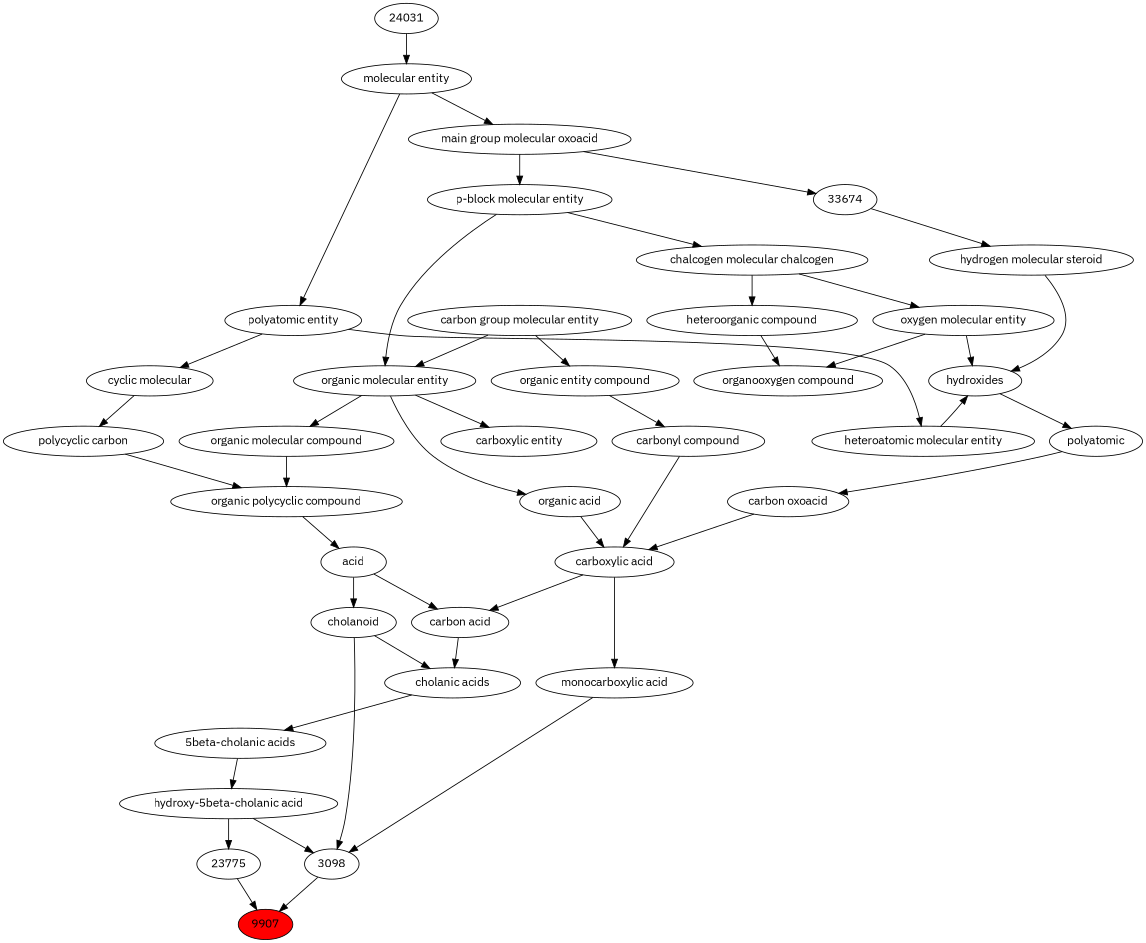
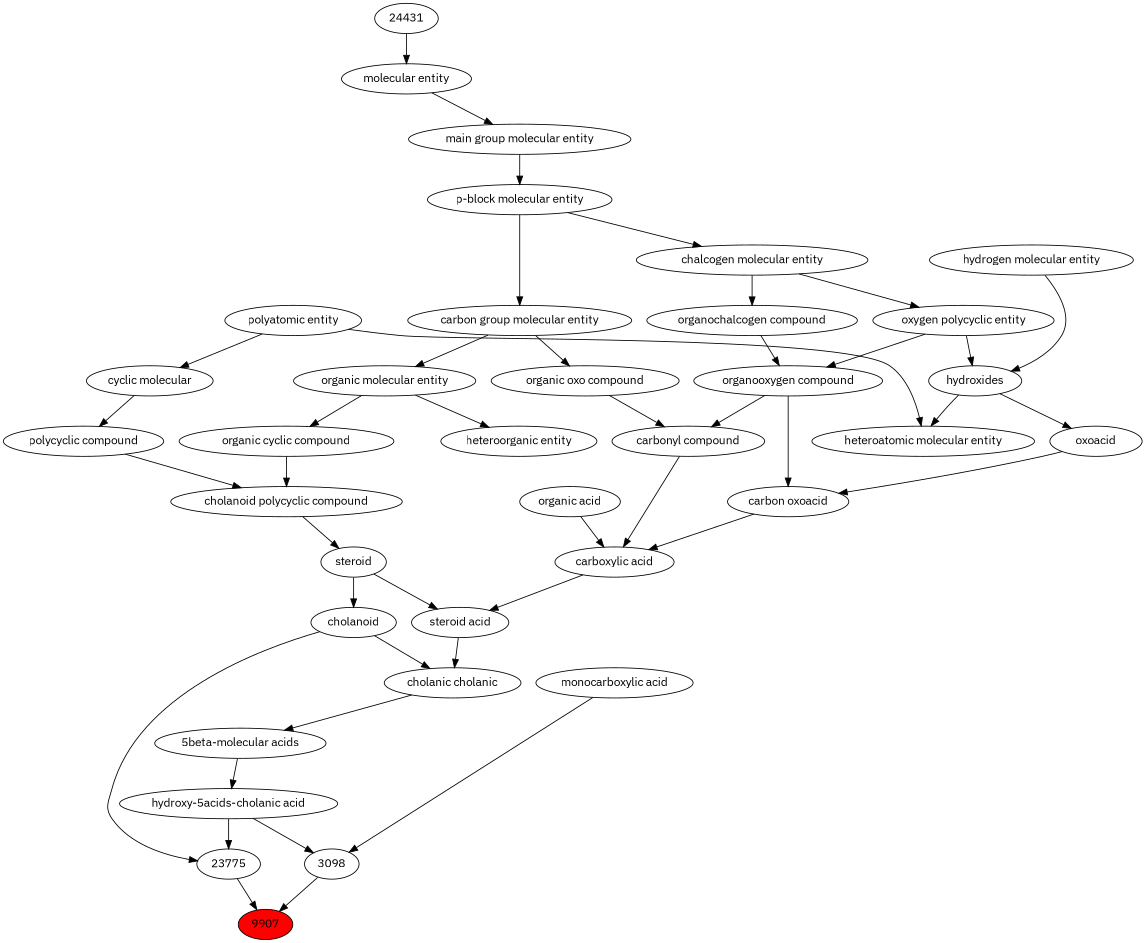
node "24031": label "24031" -> "24431"
node "main group molecular oxoacid": label "main group molecular oxoacid" -> "main group molecular entity"
edge "molecular entity" -> "polyatomic entity": removed
node "33674": removed
node "chalcogen molecular chalcogen": label "chalcogen molecular chalcogen" -> "chalcogen molecular entity"
node "hydrogen molecular steroid": label "hydrogen molecular steroid" -> "hydrogen molecular entity"
edge "p-block molecular entity" -> "organic molecular entity": now "p-block molecular entity" -> "carbon group molecular entity"
node "heteroorganic compound": label "heteroorganic compound" -> "organochalcogen compound"
node "oxygen molecular entity": label "oxygen molecular entity" -> "oxygen polycyclic entity"
node "organic entity compound": label "organic entity compound" -> "organic oxo compound"
edge "organooxygen compound" -> "carbonyl compound": added
edge "heteroatomic molecular entity" -> "hydroxides": reversed
edge "organooxygen compound" -> "carbon oxoacid": added
node "polycyclic carbon": label "polycyclic carbon" -> "polycyclic compound"
node "organic molecular compound": label "organic molecular compound" -> "organic cyclic compound"
node "carboxylic entity": label "carboxylic entity" -> "heteroorganic entity"
node "polyatomic": label "polyatomic" -> "oxoacid"
edge "organic molecular entity" -> "organic acid": removed
node "organic polycyclic compound": label "organic polycyclic compound" -> "cholanoid polycyclic compound"
node "acid": label "acid" -> "steroid"
edge "carboxylic acid" -> "monocarboxylic acid": removed
node "carbon acid": label "carbon acid" -> "steroid acid"
node "cholanic acids": label "cholanic acids" -> "cholanic cholanic"
edge "cholanoid" -> "3098": now "cholanoid" -> "23775"
node "5beta-cholanic acids": label "5beta-cholanic acids" -> "5beta-molecular acids"
node "hydroxy-5beta-cholanic acid": label "hydroxy-5beta-cholanic acid" -> "hydroxy-5acids-cholanic acid"
